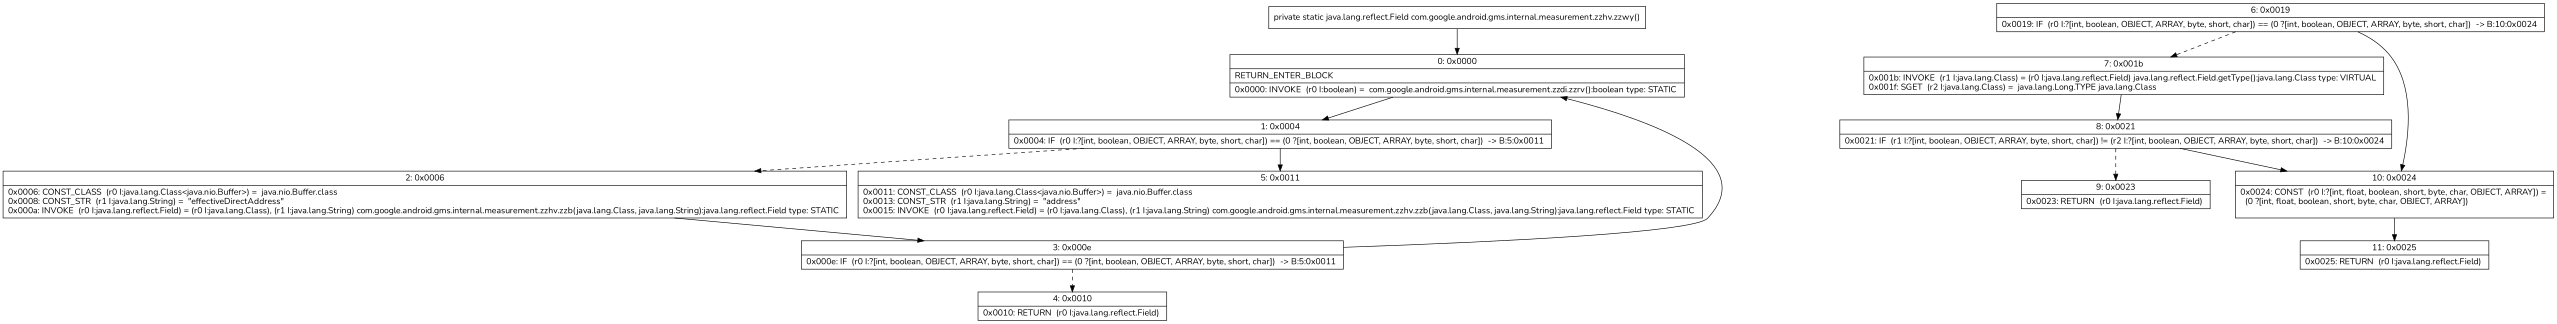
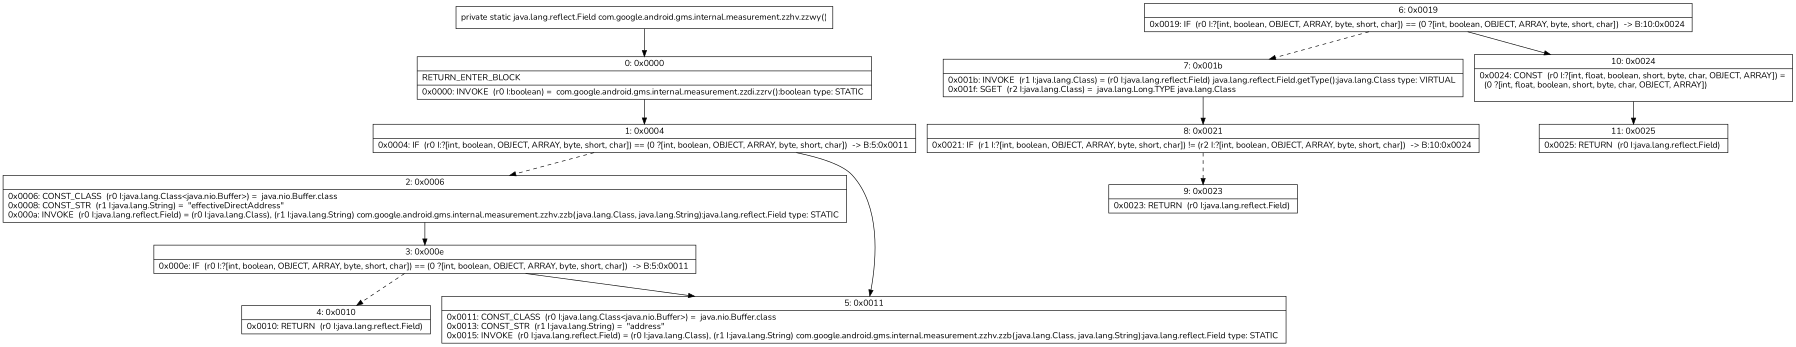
edge "8: 0x0021" -> "10: 0x0024": removed
edge "3: 0x000e" -> "0: 0x0000": now "3: 0x000e" -> "5: 0x0011"
